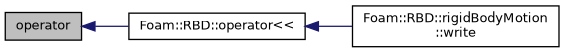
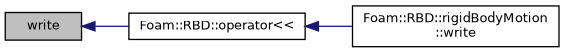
node "operator": label "operator" -> "write"
